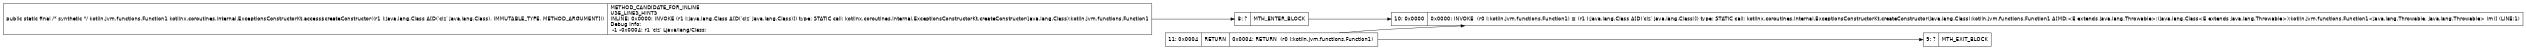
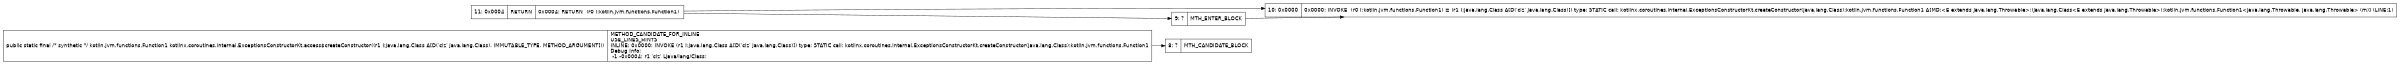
node "8: ?": text "MTH_ENTER_BLOCK" -> "MTH_CANDIDATE_BLOCK"
edge "8: ?" -> "10: 0x0000": now "9: ?" -> "10: 0x0000"
node "9: ?": text "MTH_EXIT_BLOCK" -> "MTH_ENTER_BLOCK"
